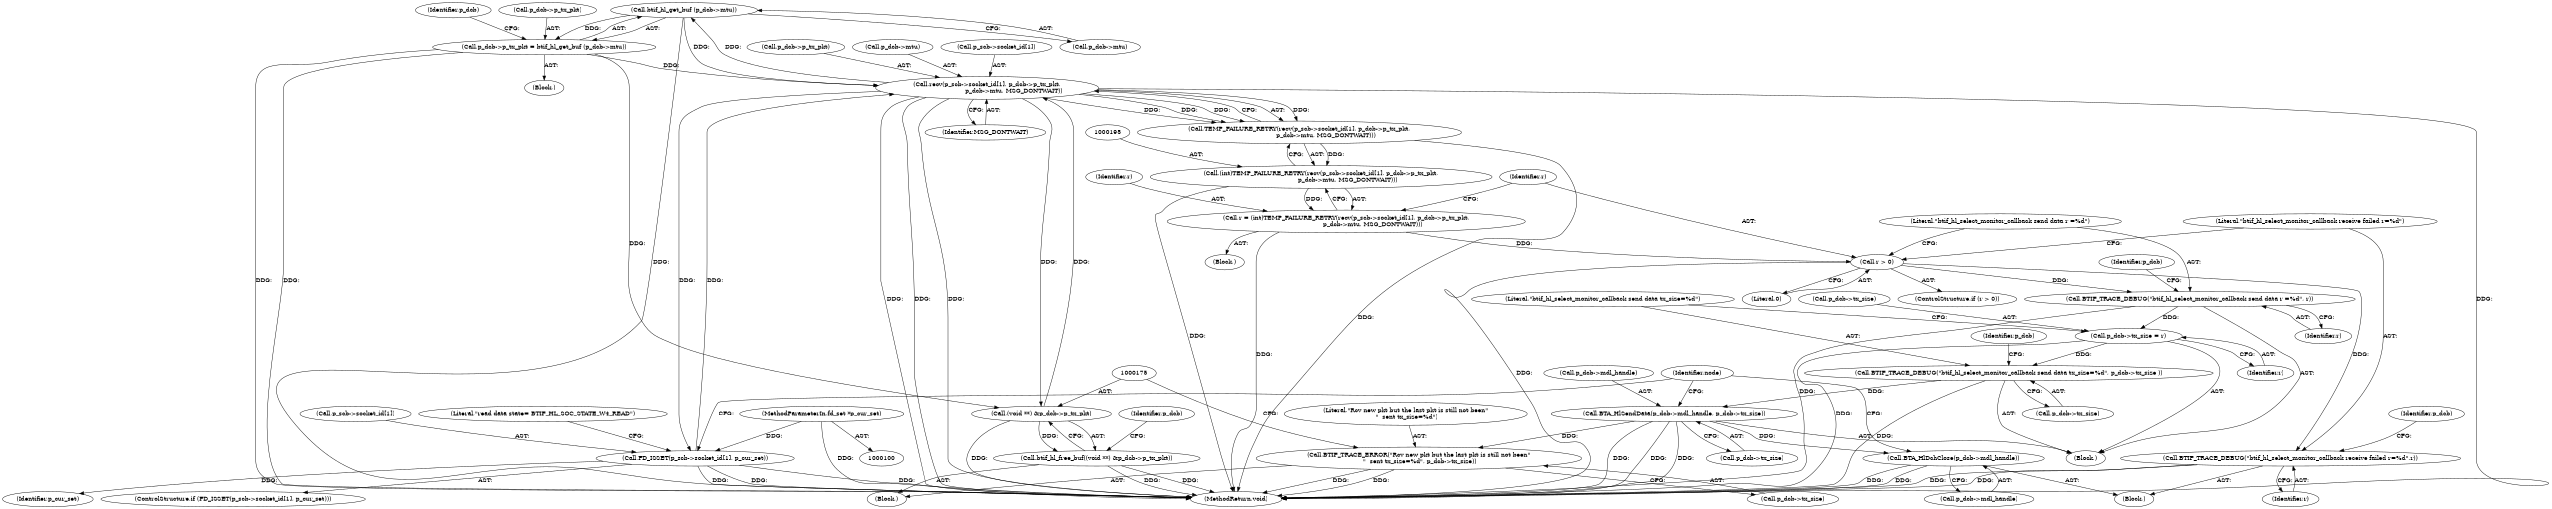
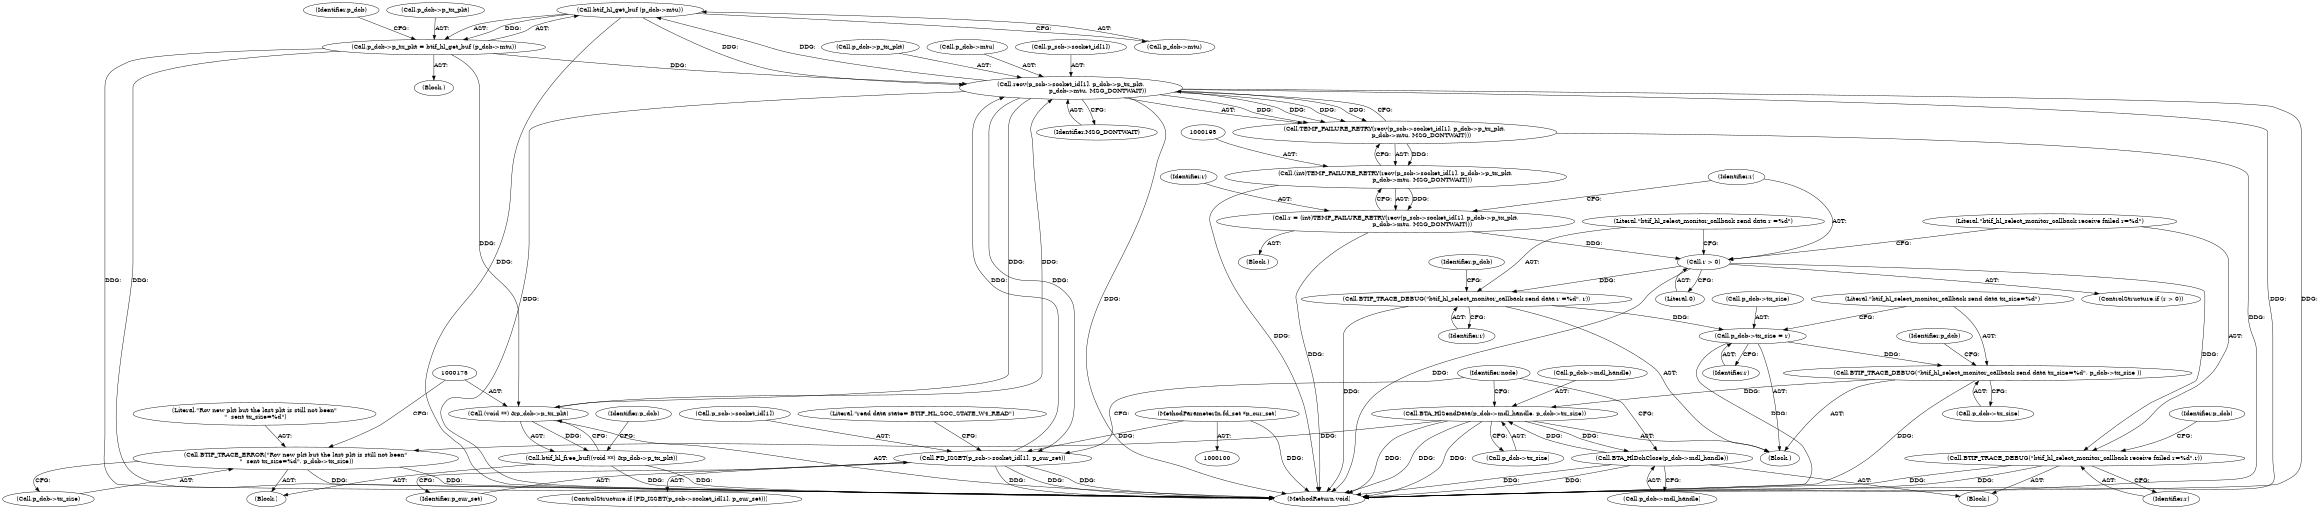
edge "(Call,BTA_HlDchClose(p_dcb->mdl_handle))" -> "(Call,BTA_HlSendData(p_dcb->mdl_handle, p_dcb->tx_size))": added, label "DDG:"
edge "(Call,(void **) &p_dcb->p_tx_pkt)" -> "(MethodReturn,void)": label "DDG: " -> "AST: "
edge "(Identifier,p_cur_set)" -> "(Call,FD_ISSET(p_scb->socket_id[1], p_cur_set))": added, label "AST:"
edge "(Call,FD_ISSET(p_scb->socket_id[1], p_cur_set))" -> "(Identifier,p_cur_set)": label "DDG: " -> "CFG: "
